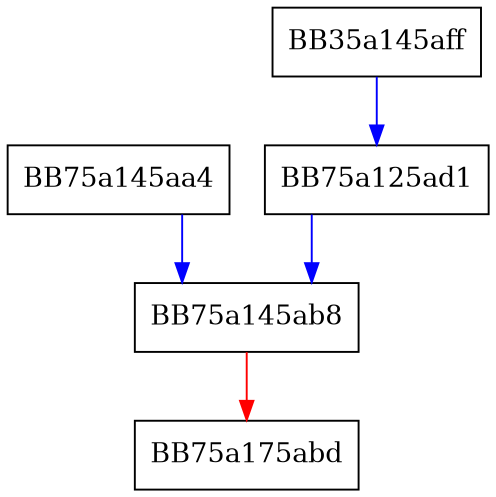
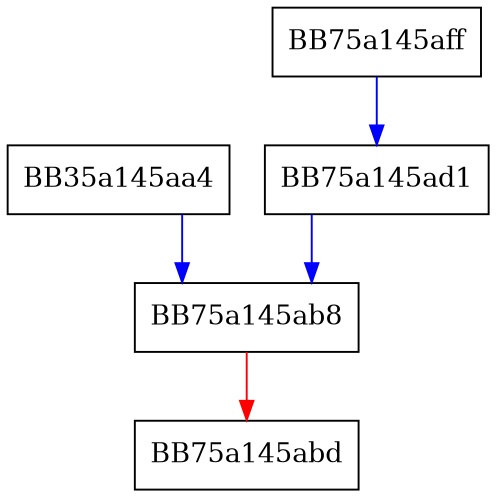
node "BB35a145aff": label "BB35a145aff" -> "BB75a145aff"
node "BB75a145aa4": label "BB75a145aa4" -> "BB35a145aa4"
node "BB75a125ad1": label "BB75a125ad1" -> "BB75a145ad1"
node "BB75a175abd": label "BB75a175abd" -> "BB75a145abd"
